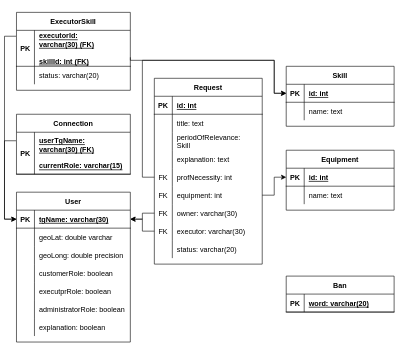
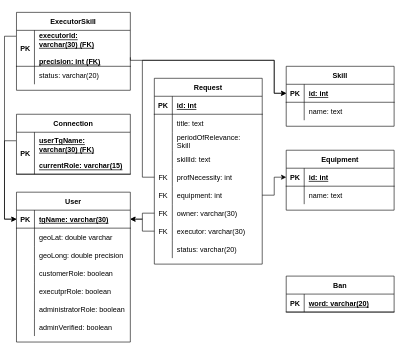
node "executorId: varchar(30) (FK) skillId: int (FK)": label "executorId: varchar(30) (FK) skillId: int (FK)" -> "executorId: varchar(30) (FK) precision: int (FK)"
node "explanation: text": label "explanation: text" -> "skillId: text"
node "explanation: boolean": label "explanation: boolean" -> "adminVerified: boolean"
